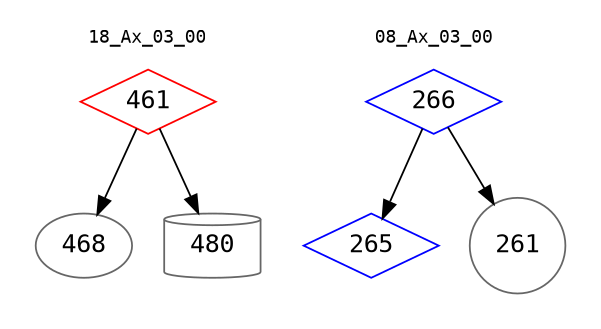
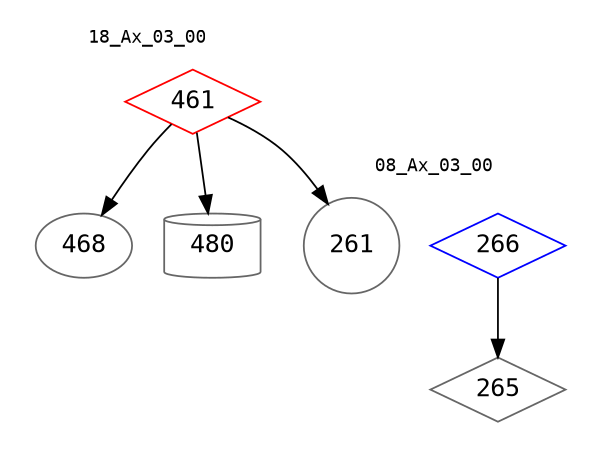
edge "266" -> "261": now "461" -> "261"
node "265": color blue -> gray40
